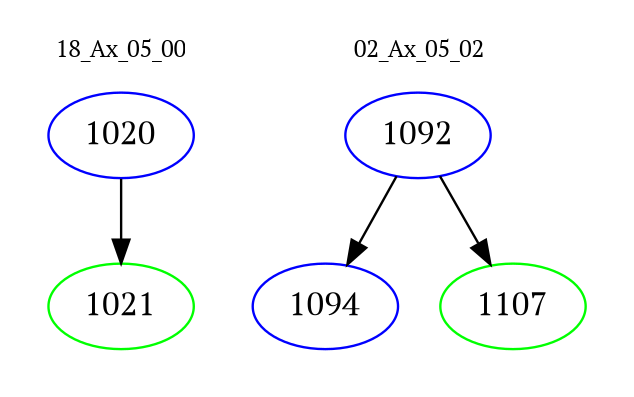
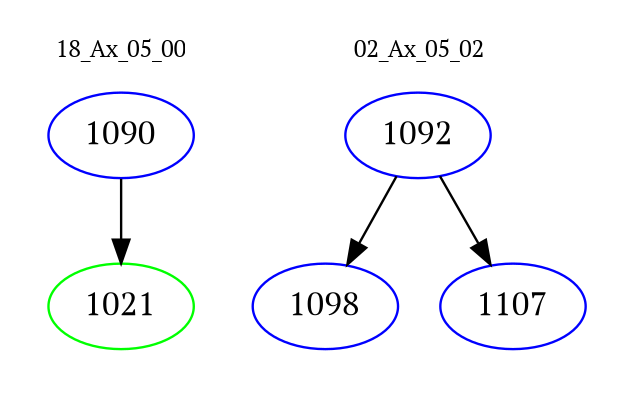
node "1020": label "1020" -> "1090"
node "1094": label "1094" -> "1098"
node "1107": color green -> blue
